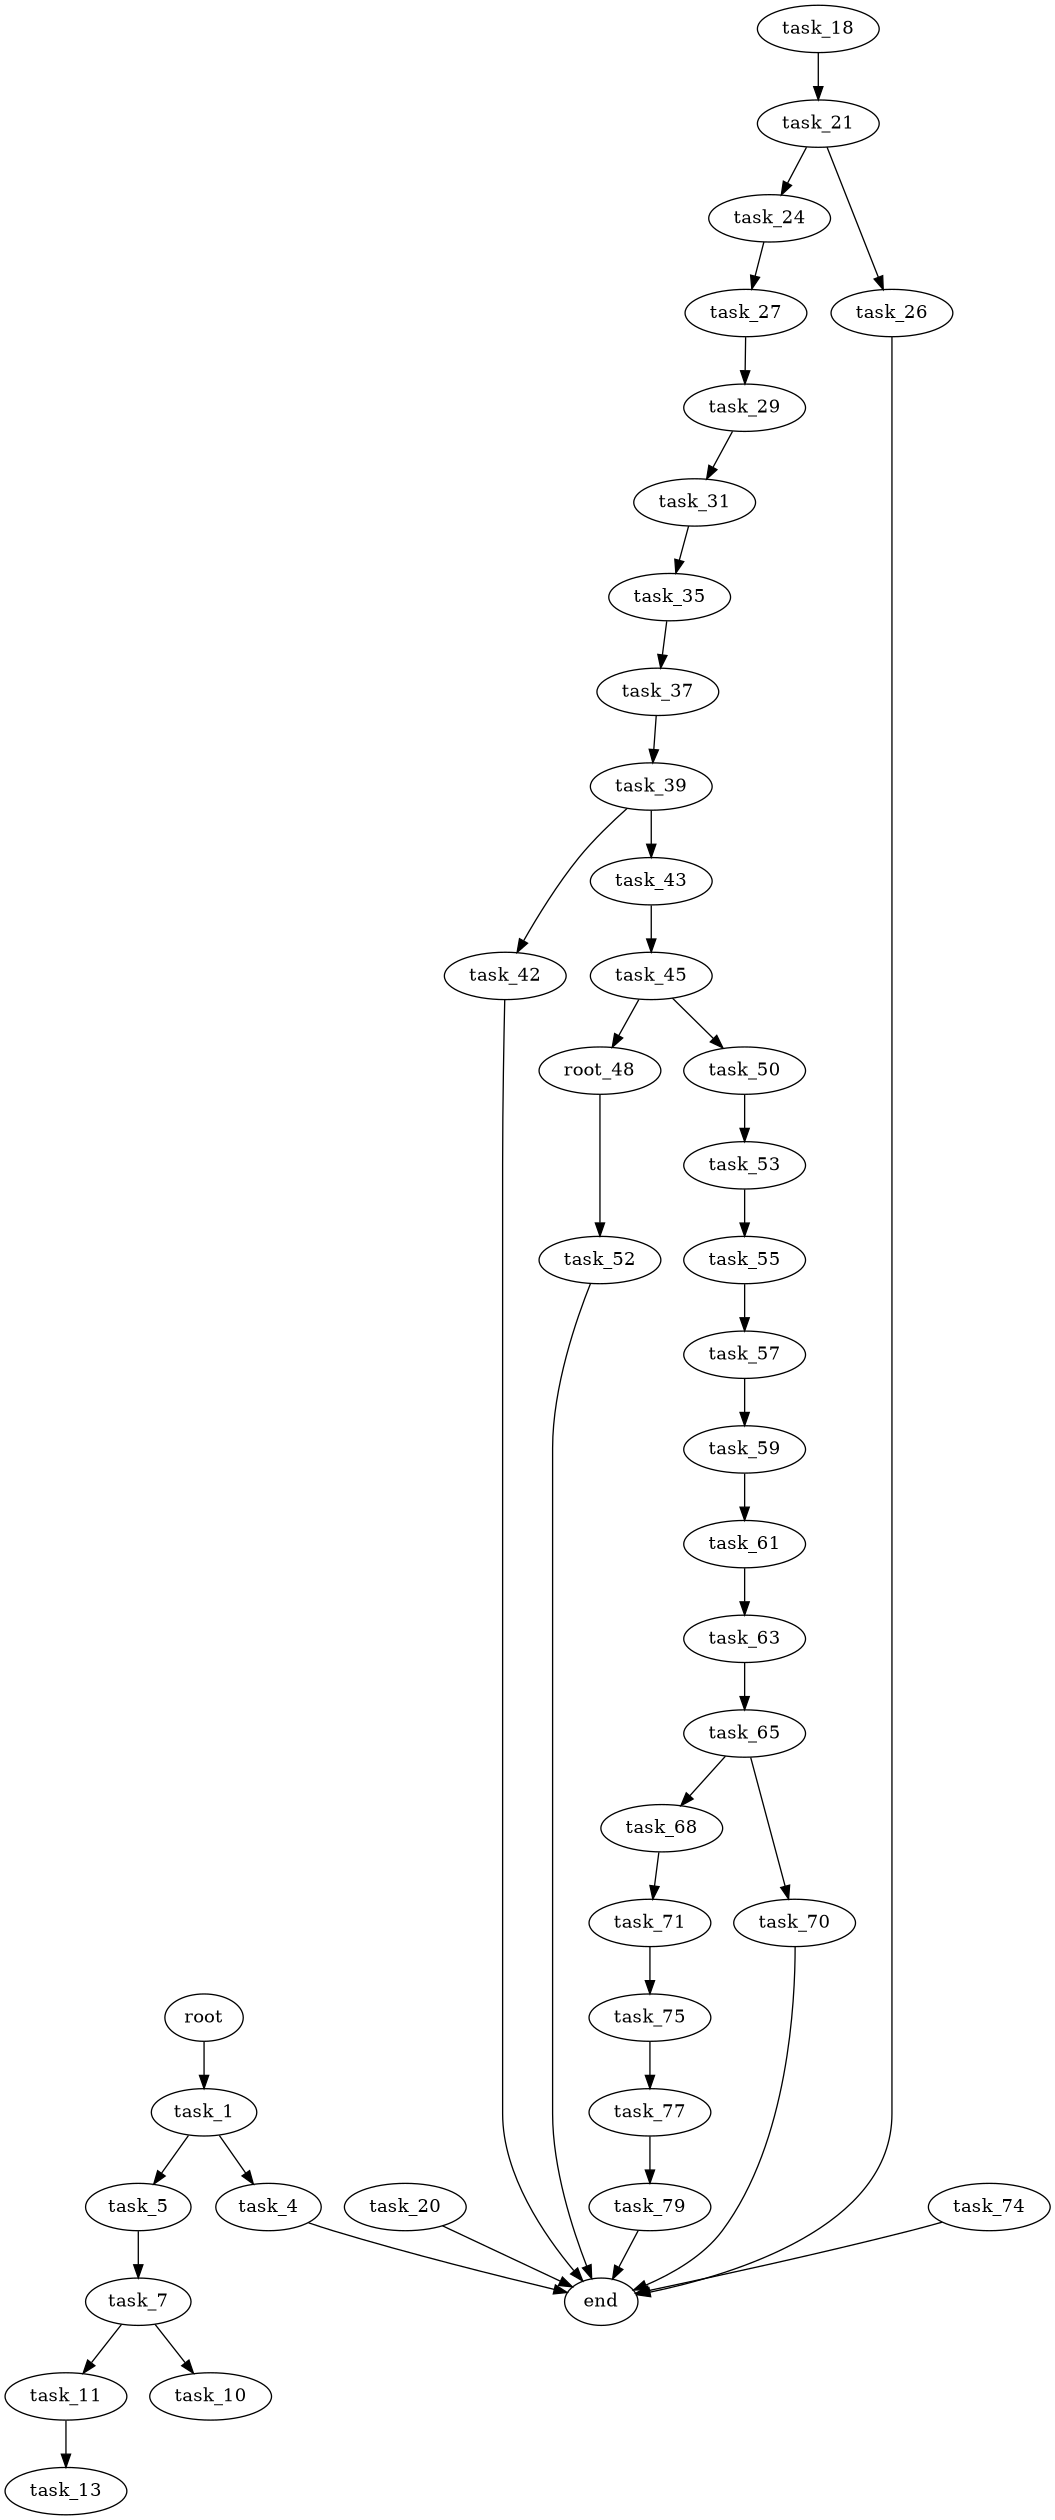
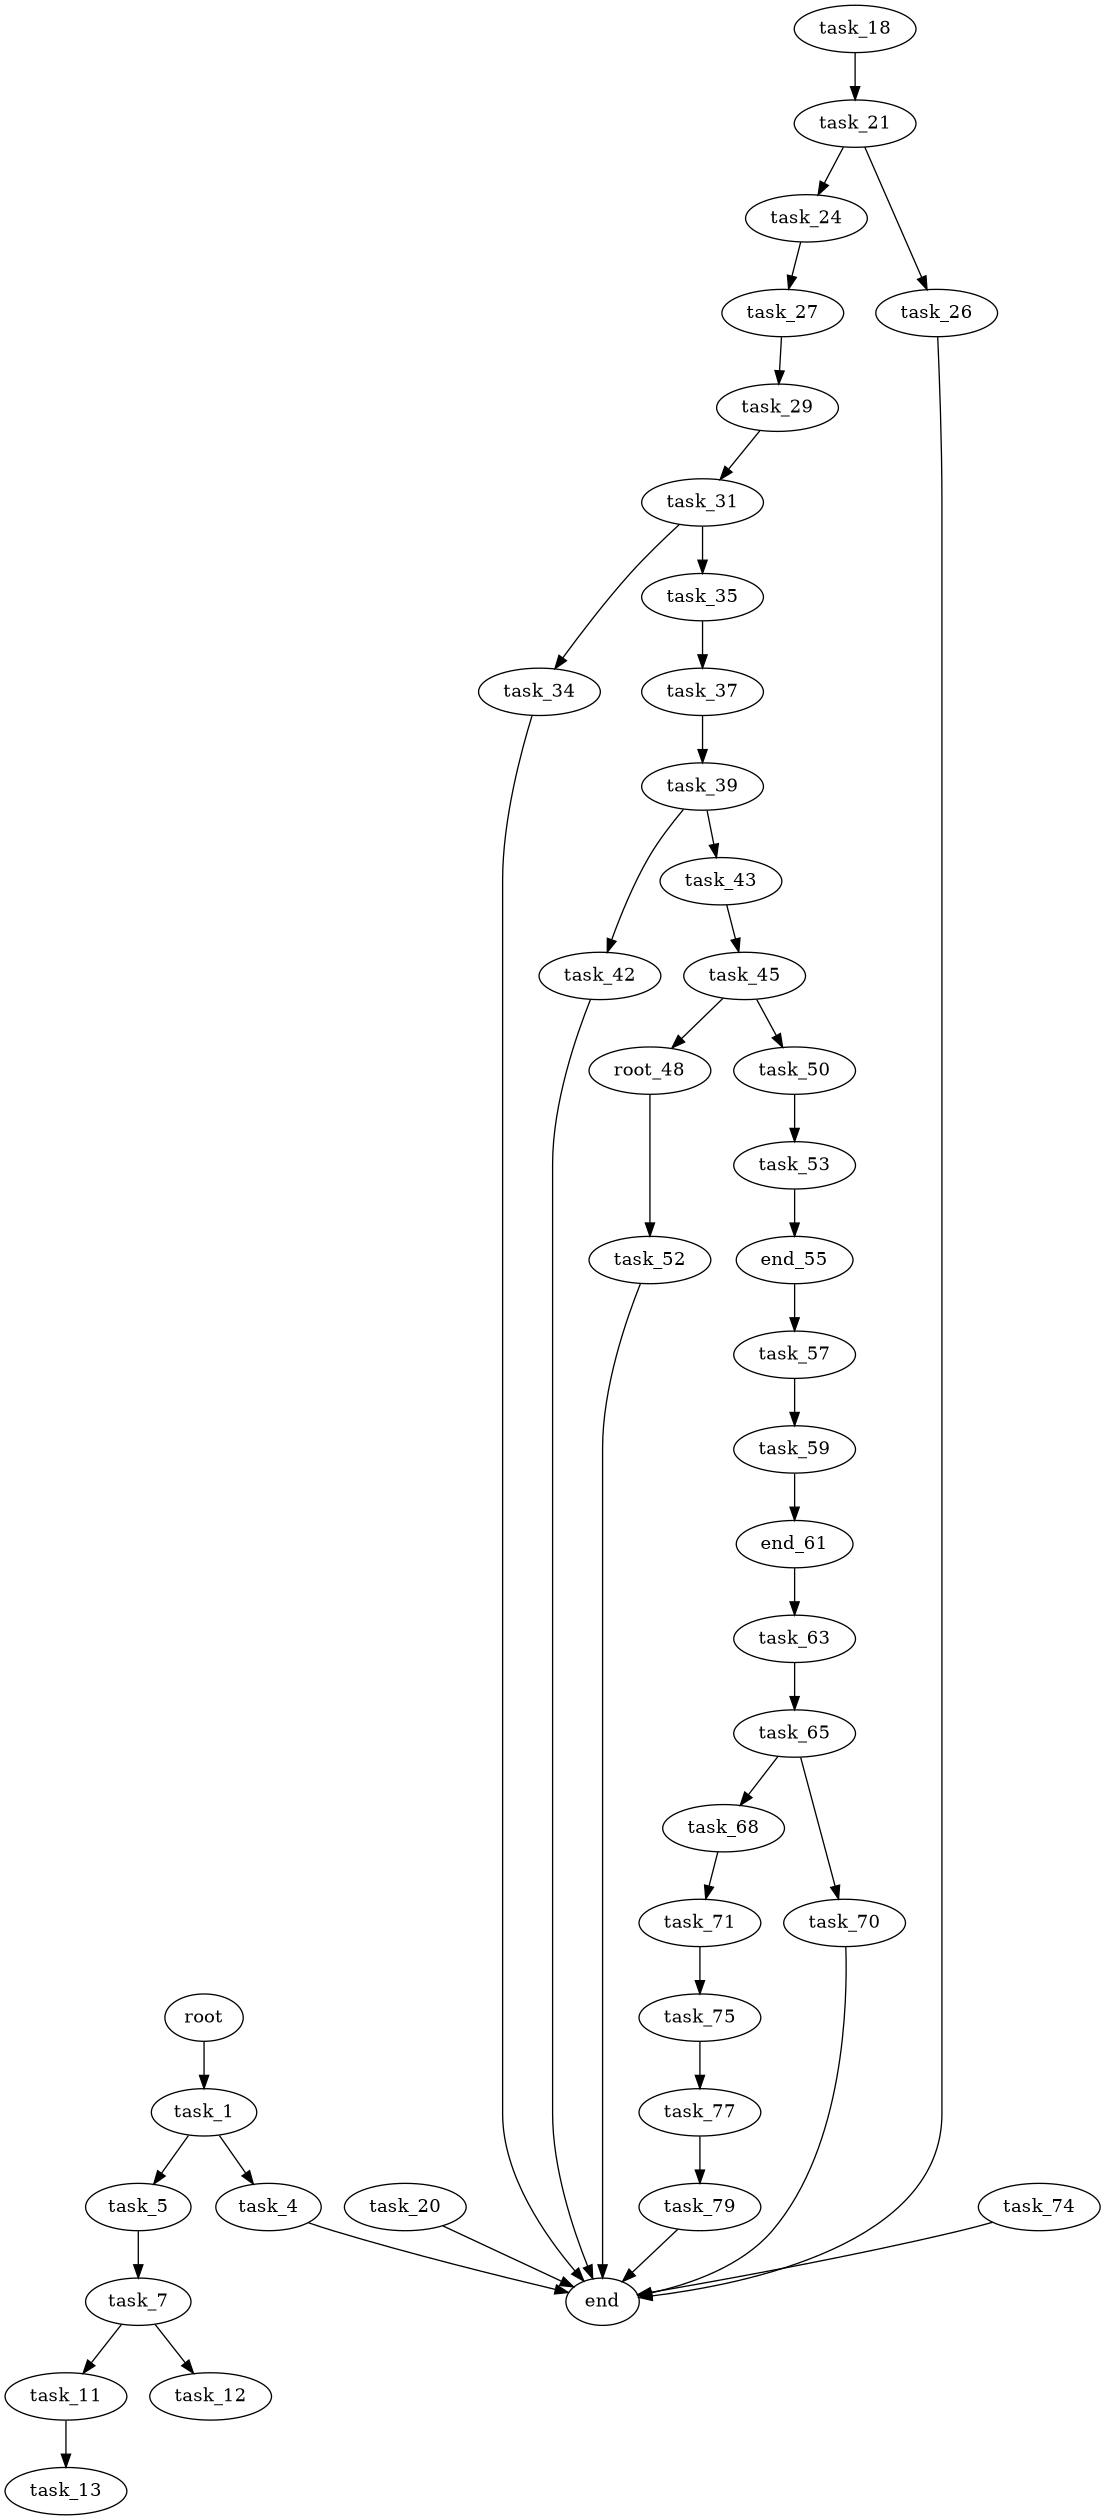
node "task_34": added
node "task_55": label "task_55" -> "end_55"
node "task_61": label "task_61" -> "end_61"
node "task_10": label "task_10" -> "task_12"
